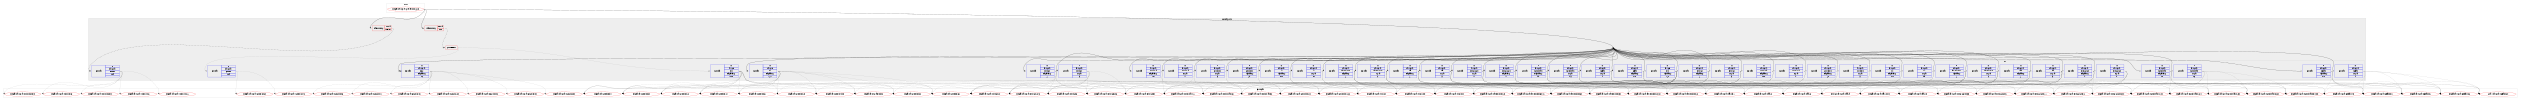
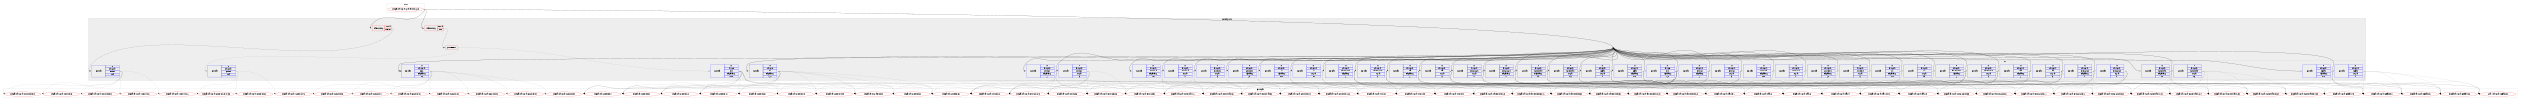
node "portage://dev-haskell/haddock-2.14.3.0.7.8.3": added
node "comonad://dev-haskell/free-4.9": label "comonad://dev-haskell/free-4.9" -> "portage://dev-haskell/free-4.9"
